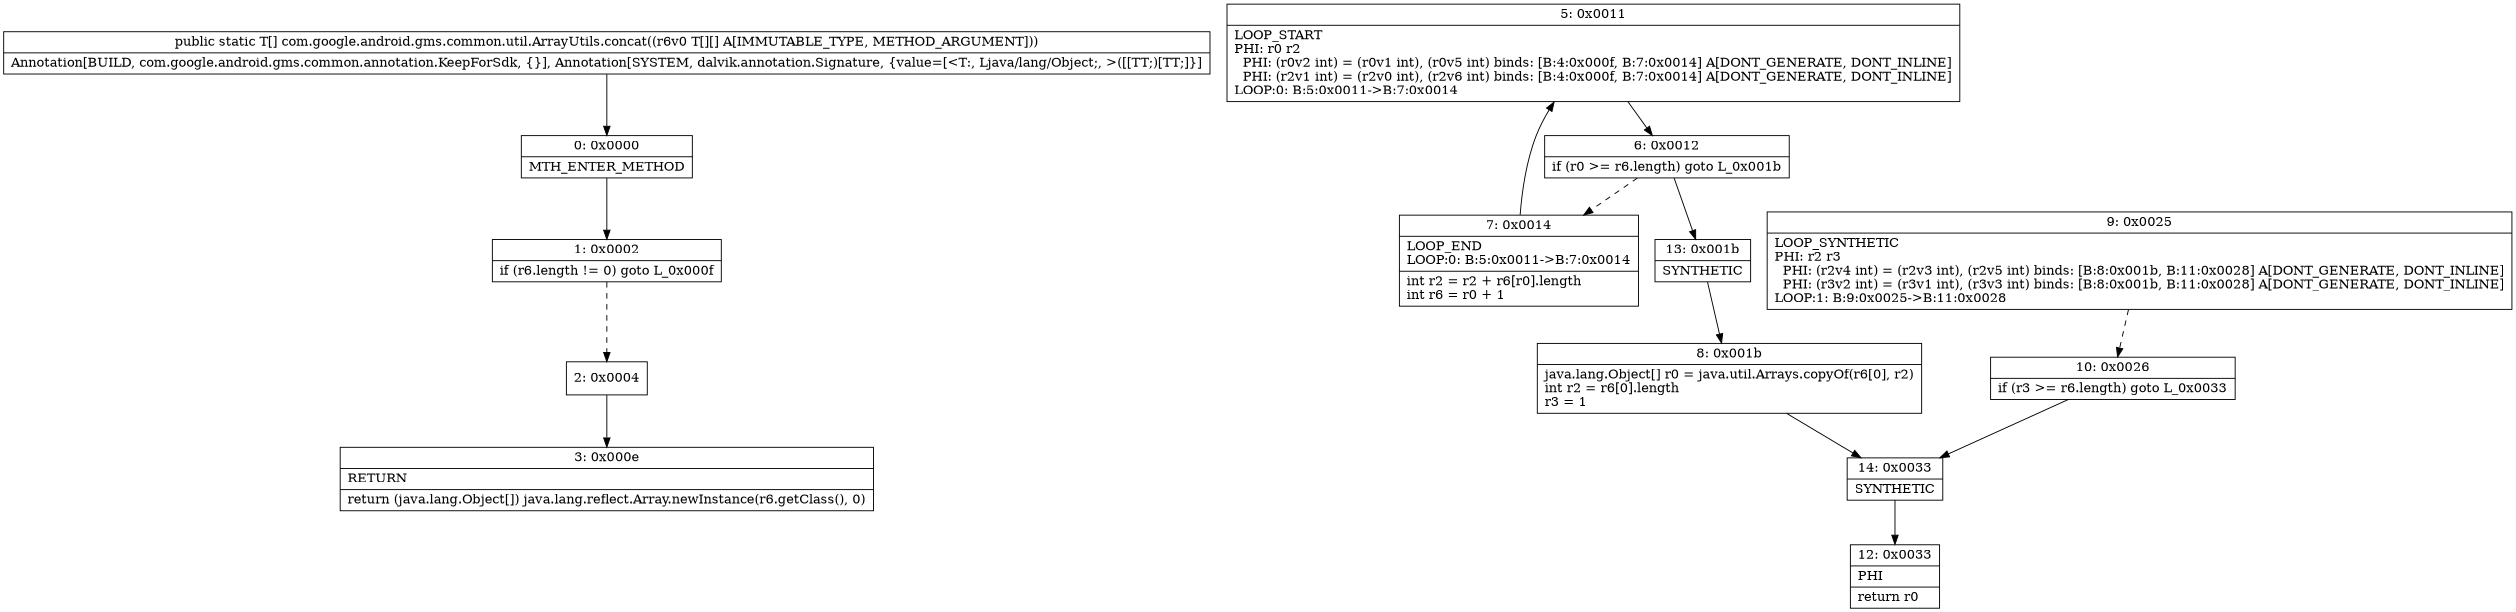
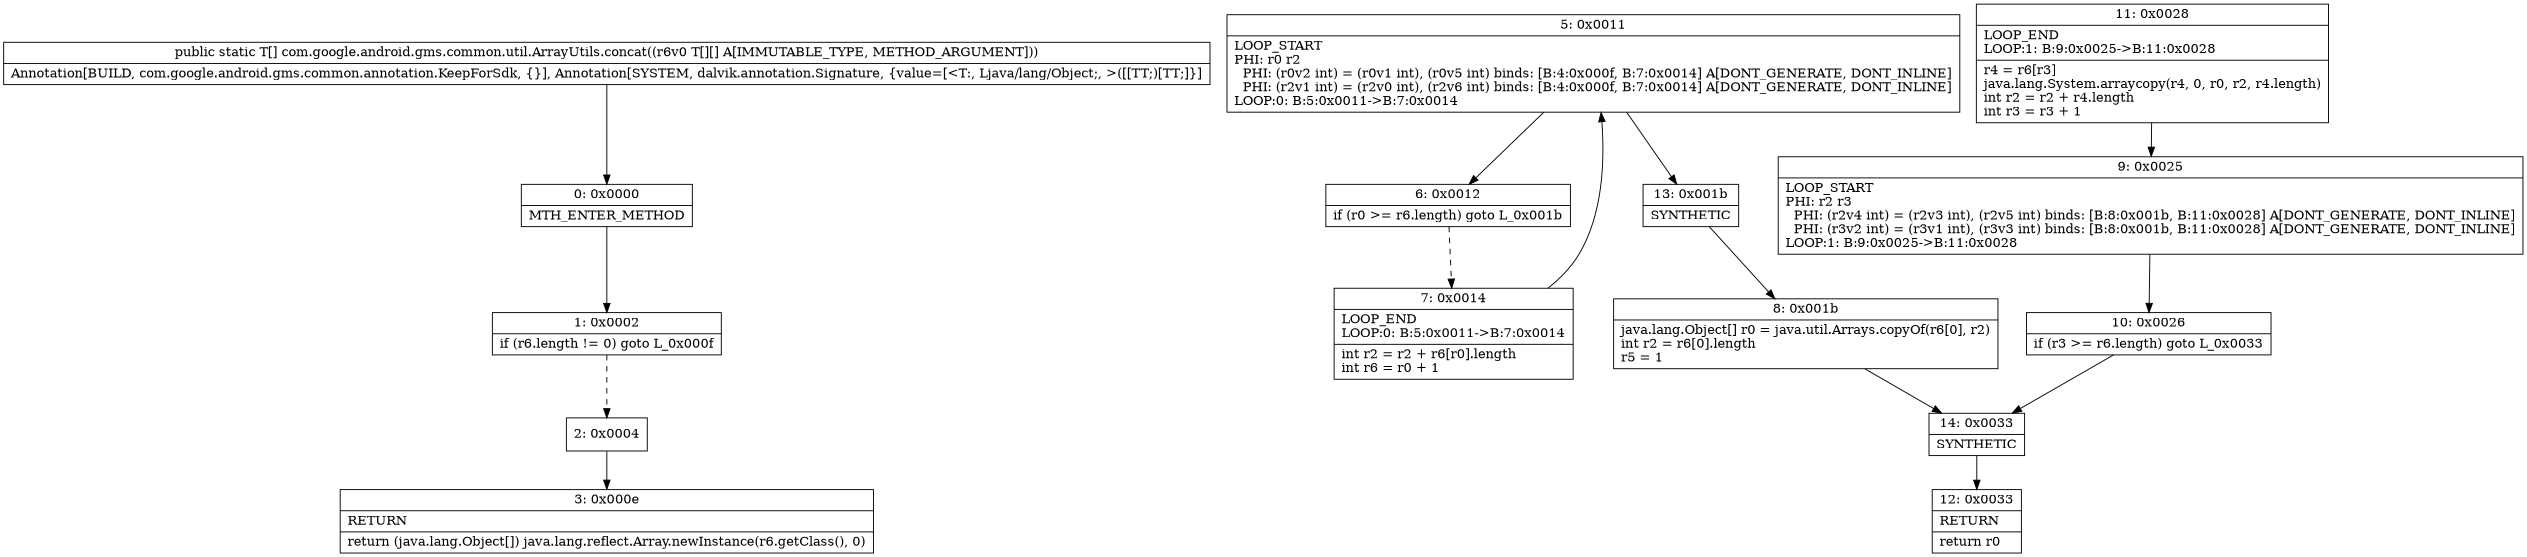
node "11: 0x0028": added
edge "6: 0x0012" -> "13: 0x001b": now "5: 0x0011" -> "13: 0x001b"
node "9: 0x0025": text "LOOP_SYNTHETIC" -> "LOOP_START"
edge "9: 0x0025" -> "10: 0x0026": style dashed -> solid
node "8: 0x001b": text "r3 = 1" -> "r5 = 1"
node "12: 0x0033": text "PHI" -> "RETURN"
